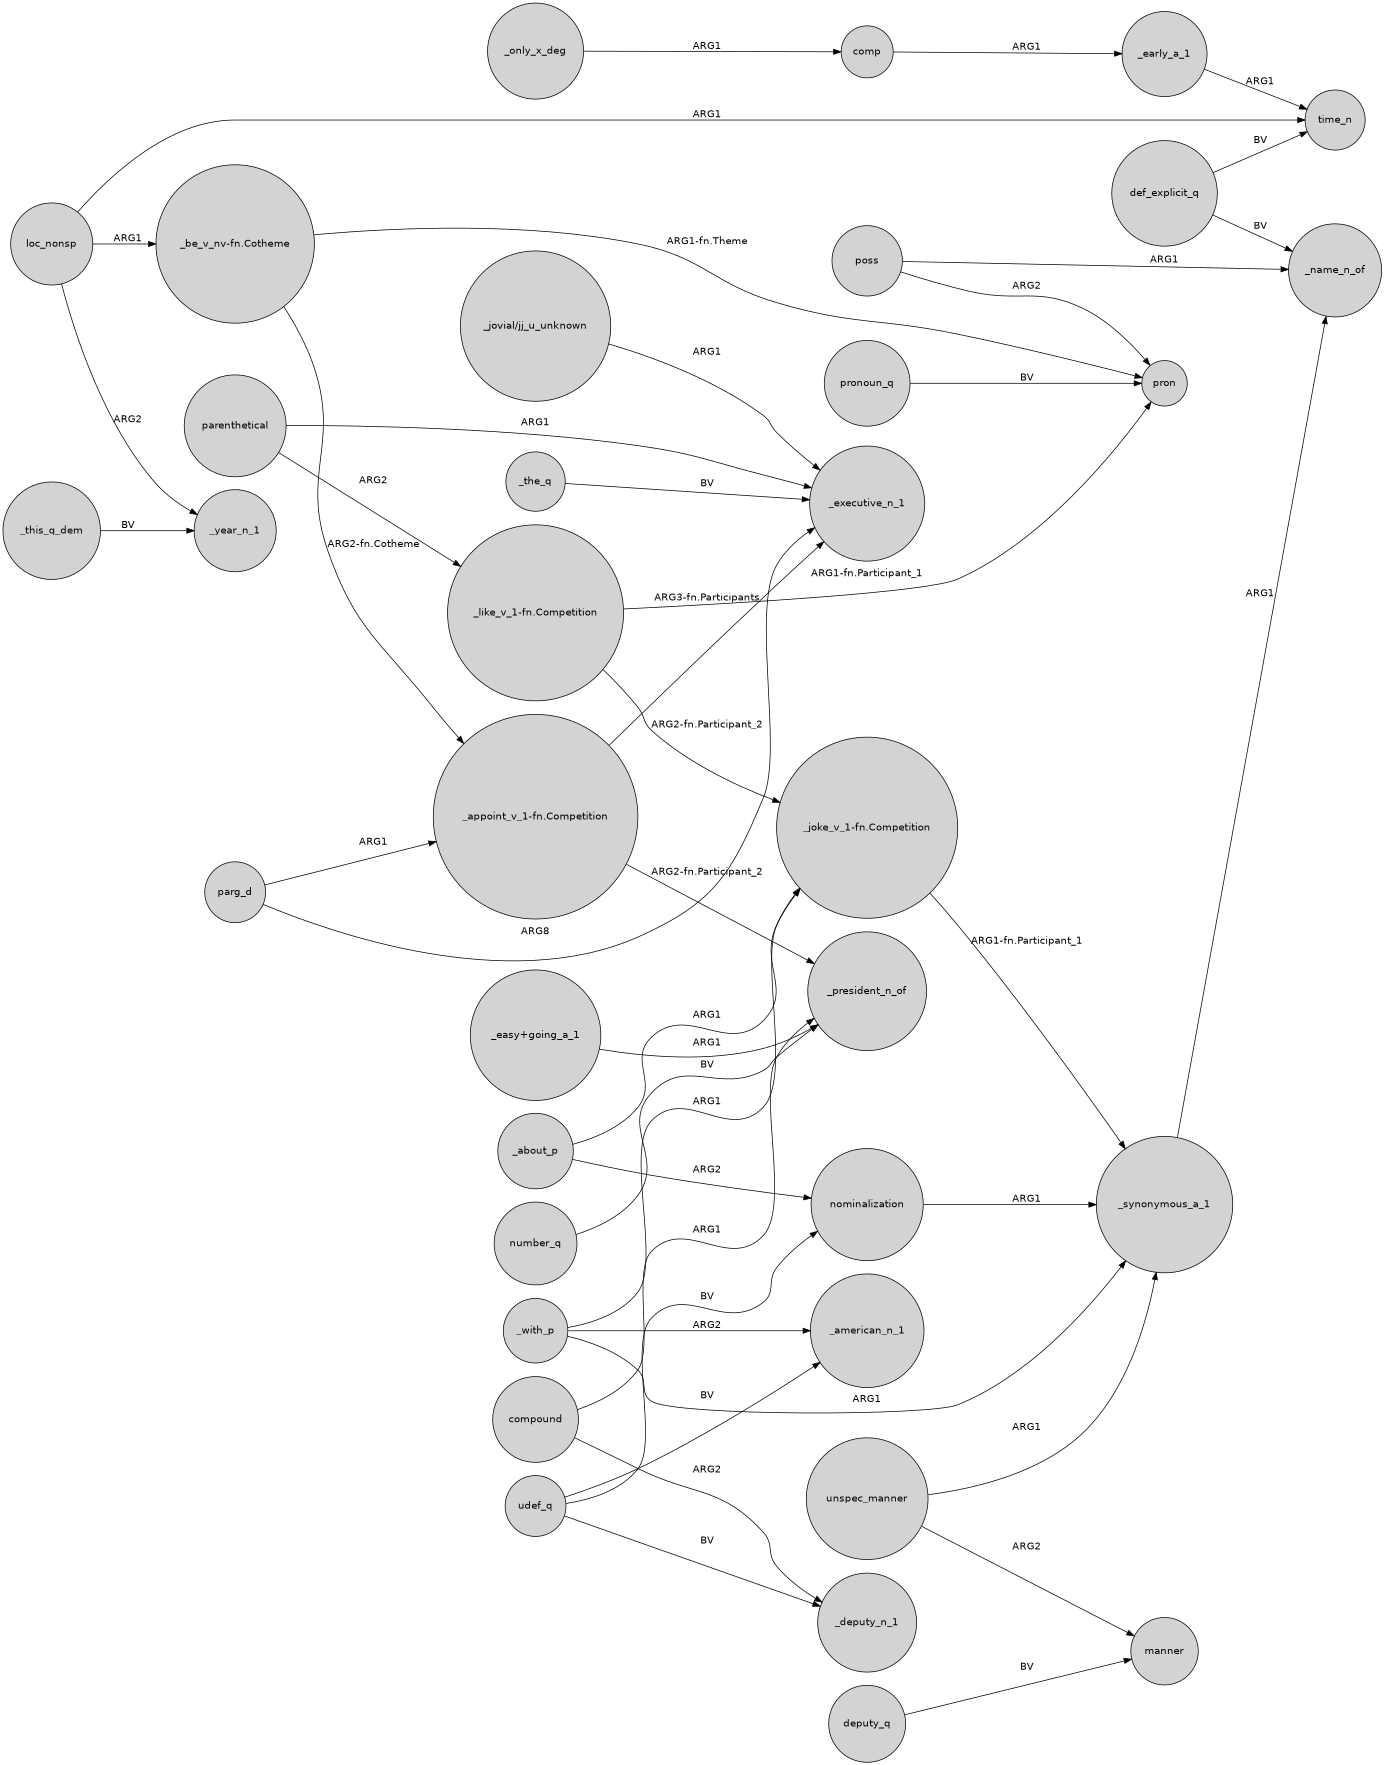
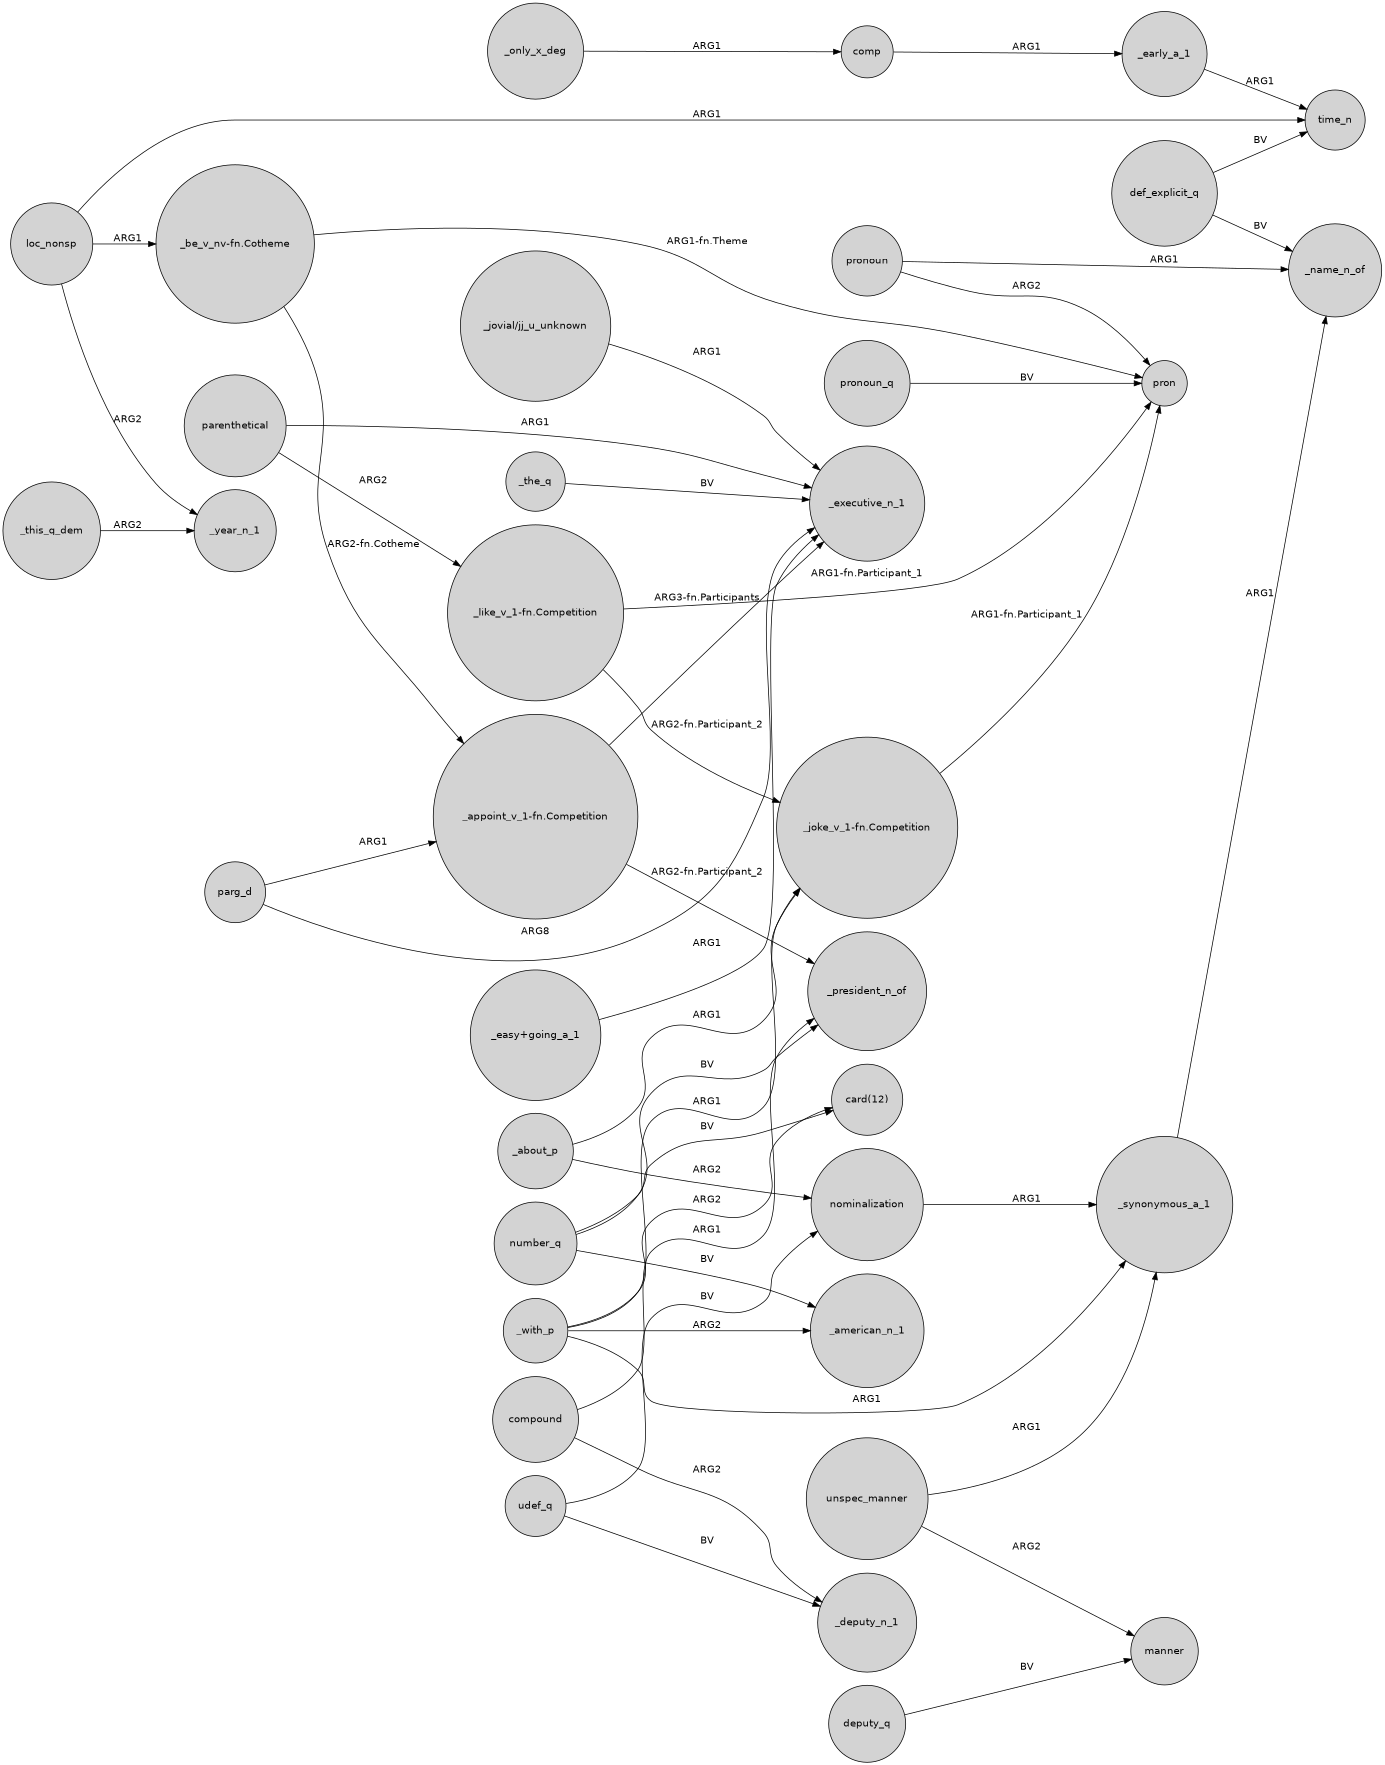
node "poss": label "poss" -> "pronoun"
edge "_this_q_dem" -> "_year_n_1": label "BV" -> "ARG2"
edge "_joke_v_1-fn.Competition" -> "_synonymous_a_1": now "_joke_v_1-fn.Competition" -> "pron"
edge "_easy+going_a_1" -> "_president_n_of": now "_easy+going_a_1" -> "_executive_n_1"
node "card(12)": added
edge "udef_q" -> "_american_n_1": now "number_q" -> "_american_n_1"
